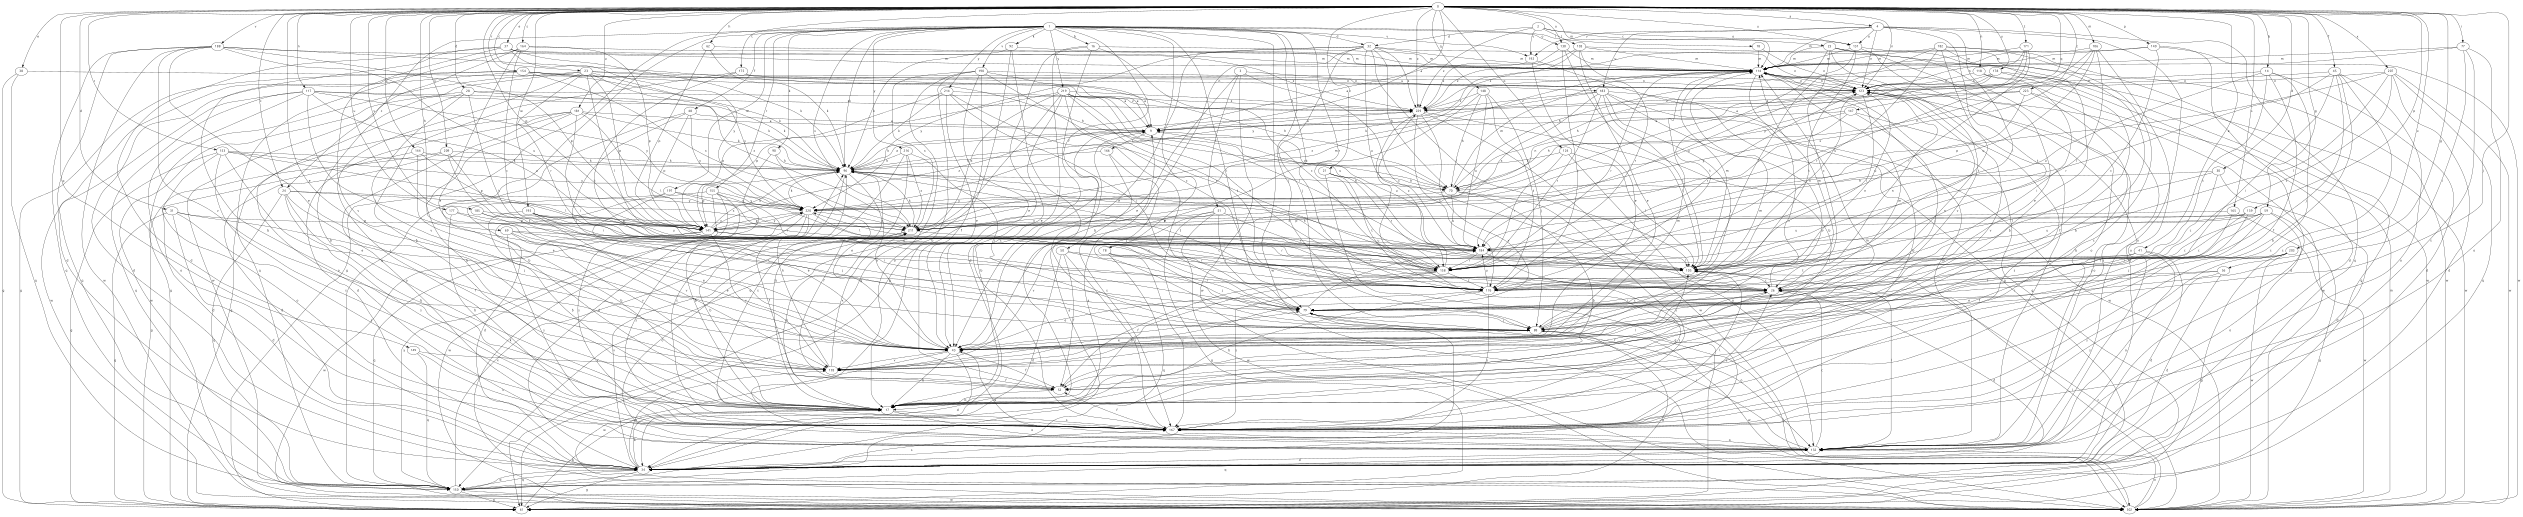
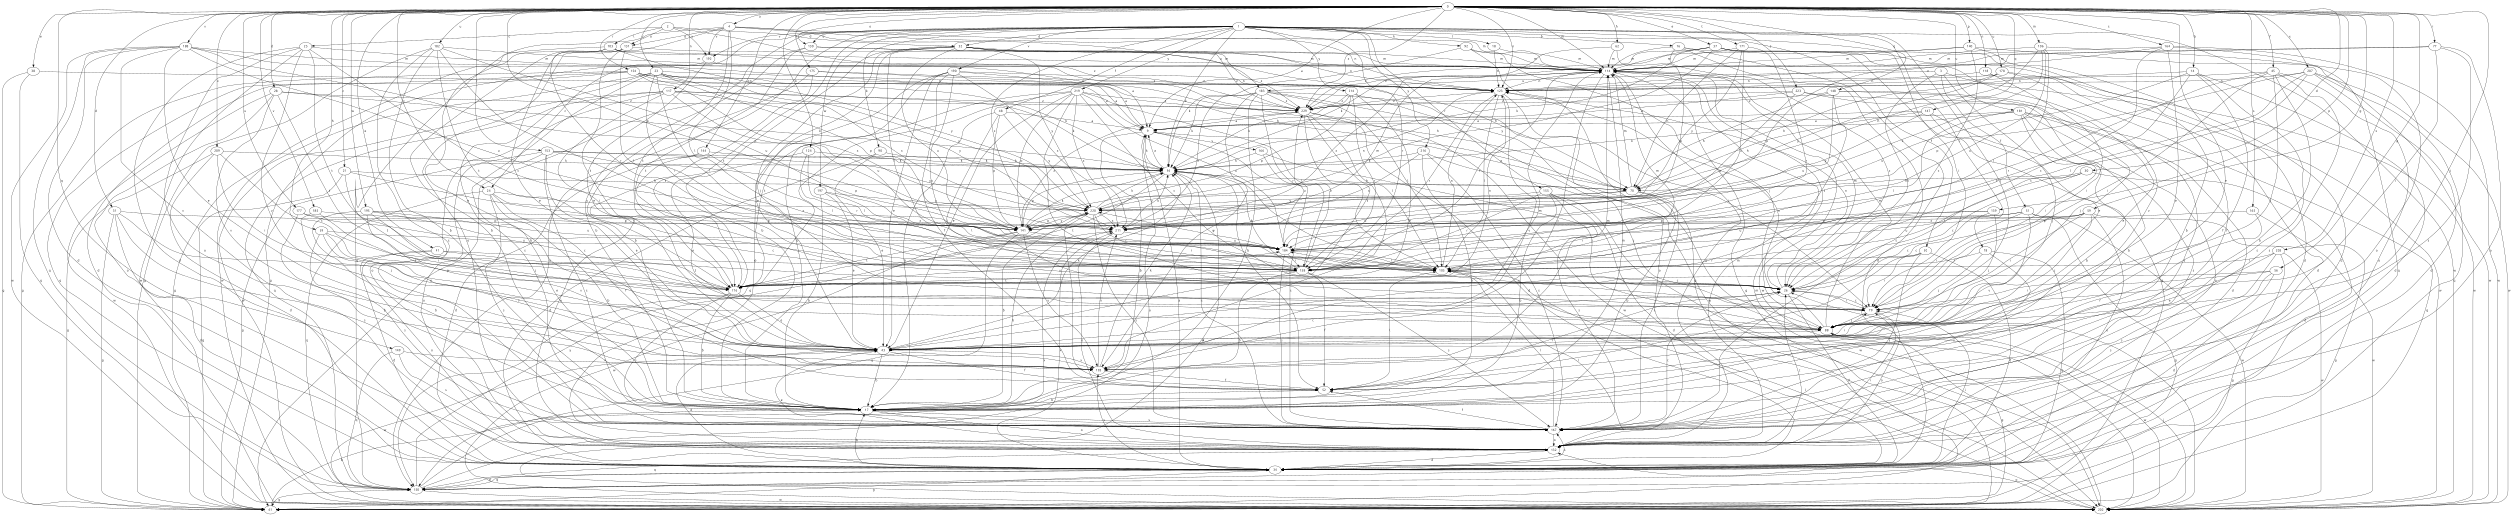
edge "0" -> "131": now "0" -> "182"
